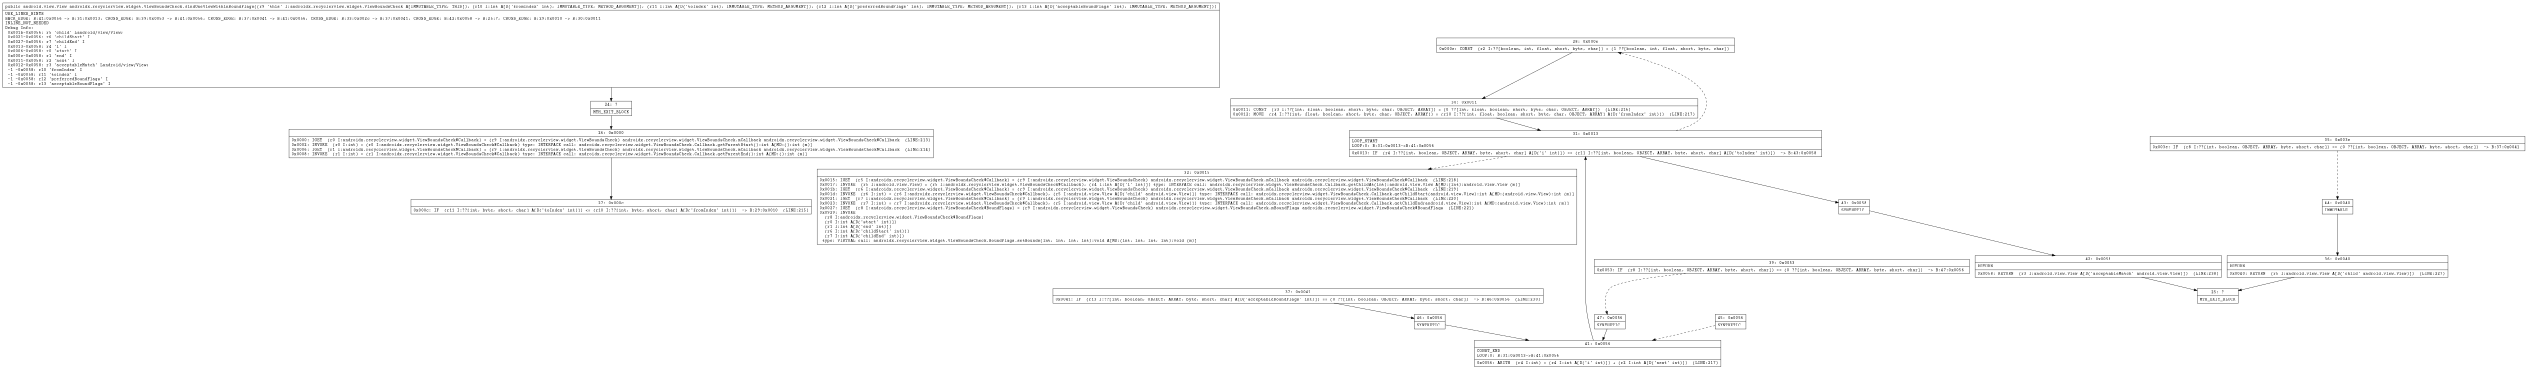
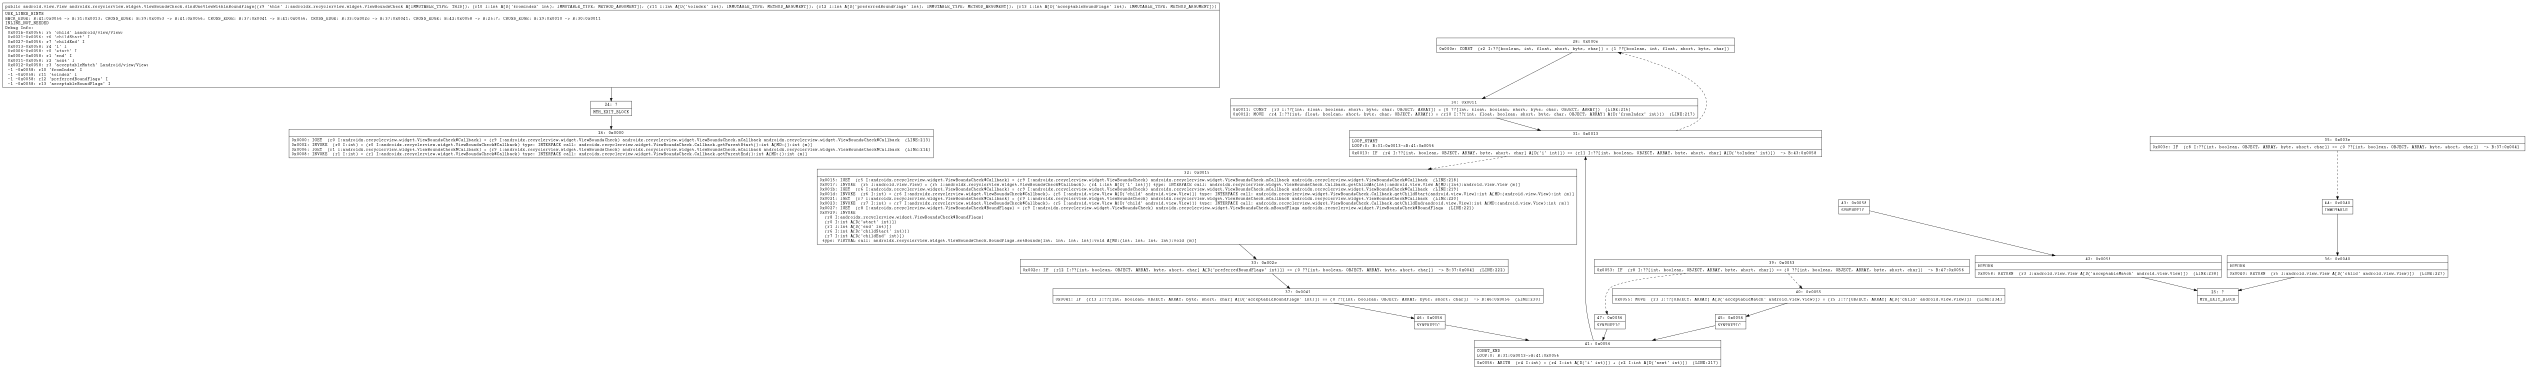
edge "31: 0x0013" -> "43: 0x0058": removed
node "27: 0x000c": removed
node "33: 0x002c": added
node "40: 0x0055": added
edge "45: 0x0056" -> "41: 0x0056": style dashed -> solid
